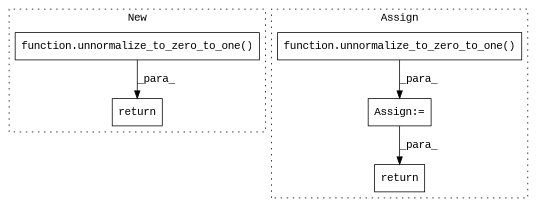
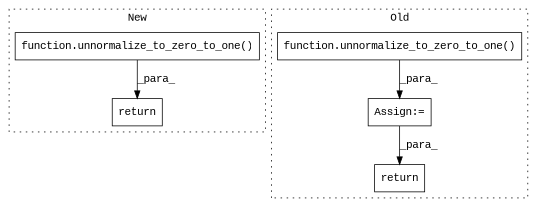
cluster "Assign": label "Assign" -> "Old"
